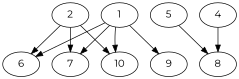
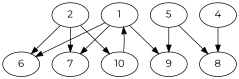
edge "1" -> "10": reversed
edge "5" -> "9": added
